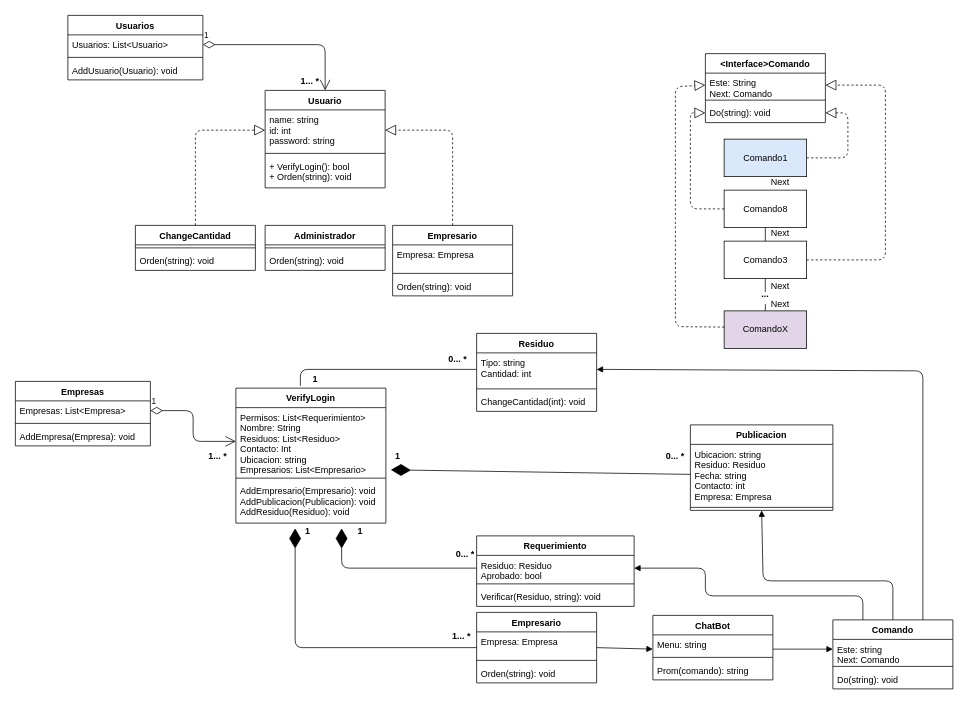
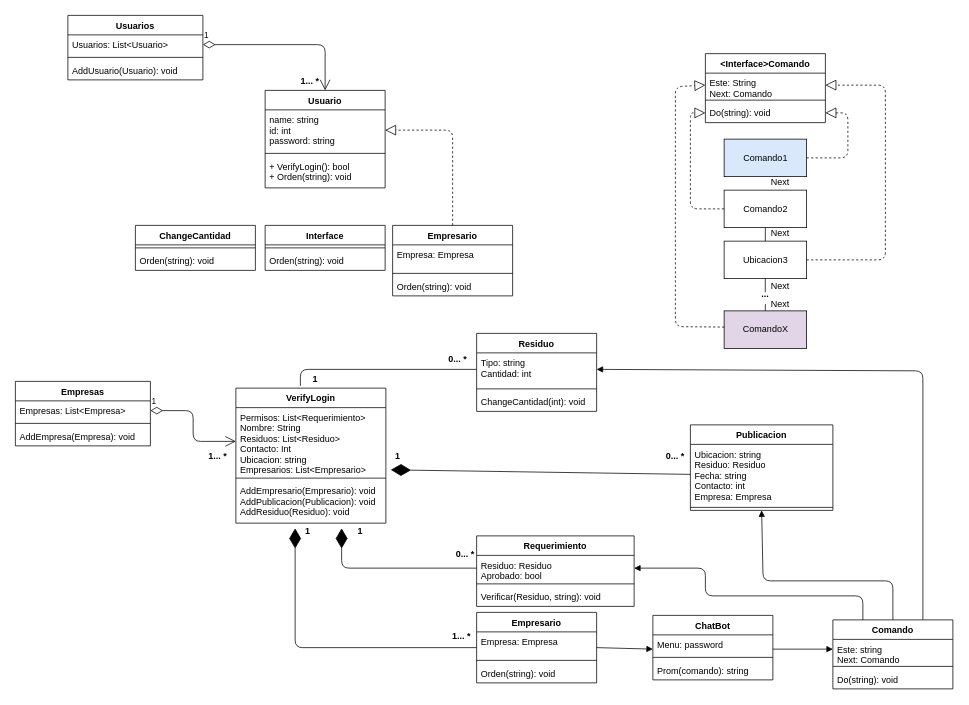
edge "ChangeCantidad" -> "name: string id: int password: string": removed
node "Comando8": label "Comando8" -> "Comando2"
node "Administrador": label "Administrador" -> "Interface"
node "Comando3": label "Comando3" -> "Ubicacion3"
node "Menu: string": label "Menu: string" -> "Menu: password"
